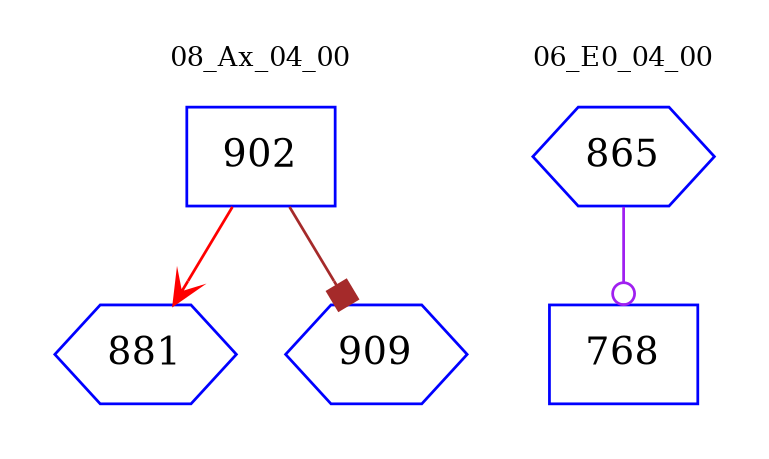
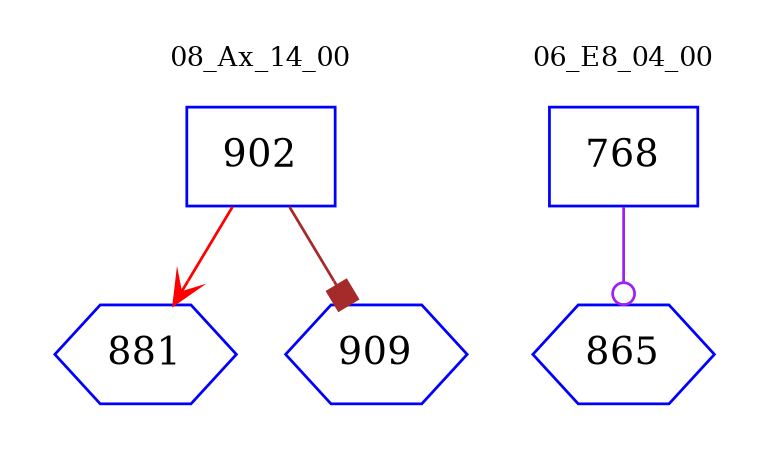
cluster "08_Ax_04_00": label "08_Ax_04_00" -> "08_Ax_14_00"
cluster "06_E0_04_00": label "06_E0_04_00" -> "06_E8_04_00"
edge "865" -> "768": reversed
